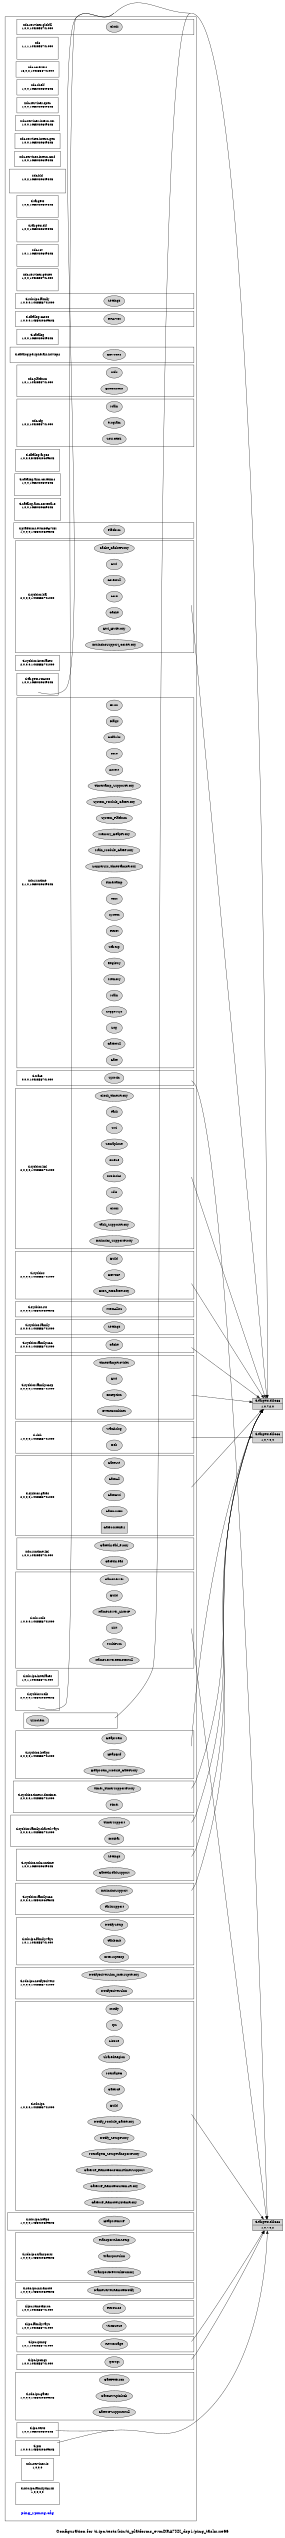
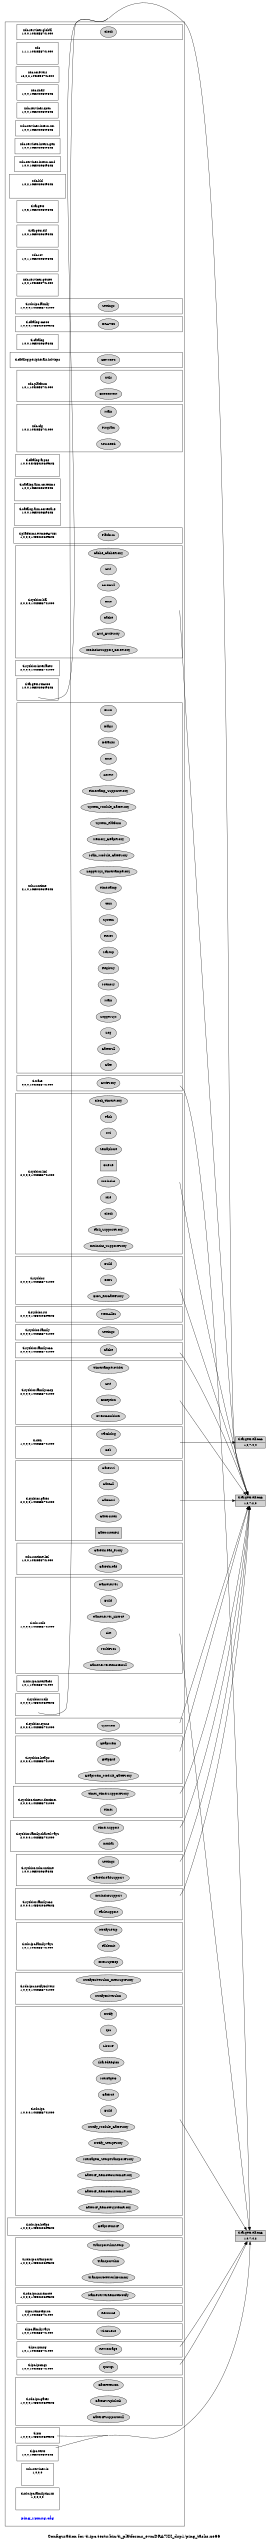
node "SysMin": label "SysMin" -> "HwiProxy"
node "Queue": shape ellipse -> box
node "HDVICP": label "HDVICP" -> "BIOS"
node "ti.sysbios.syncs 2,0,0,0,1442558741000": added
node "GateMP_RemoteCustom2TimerSupport": label "GateMP_RemoteCustom2TimerSupport" -> "GateMP_RemoteCustom2Proxy"
